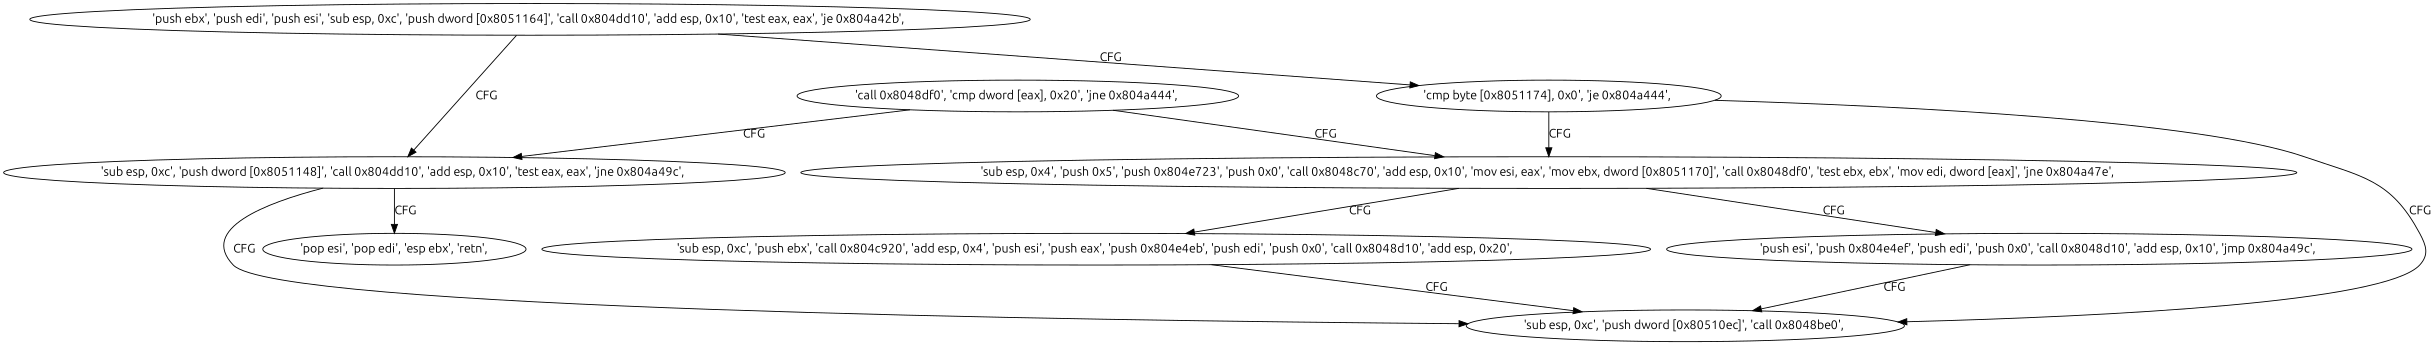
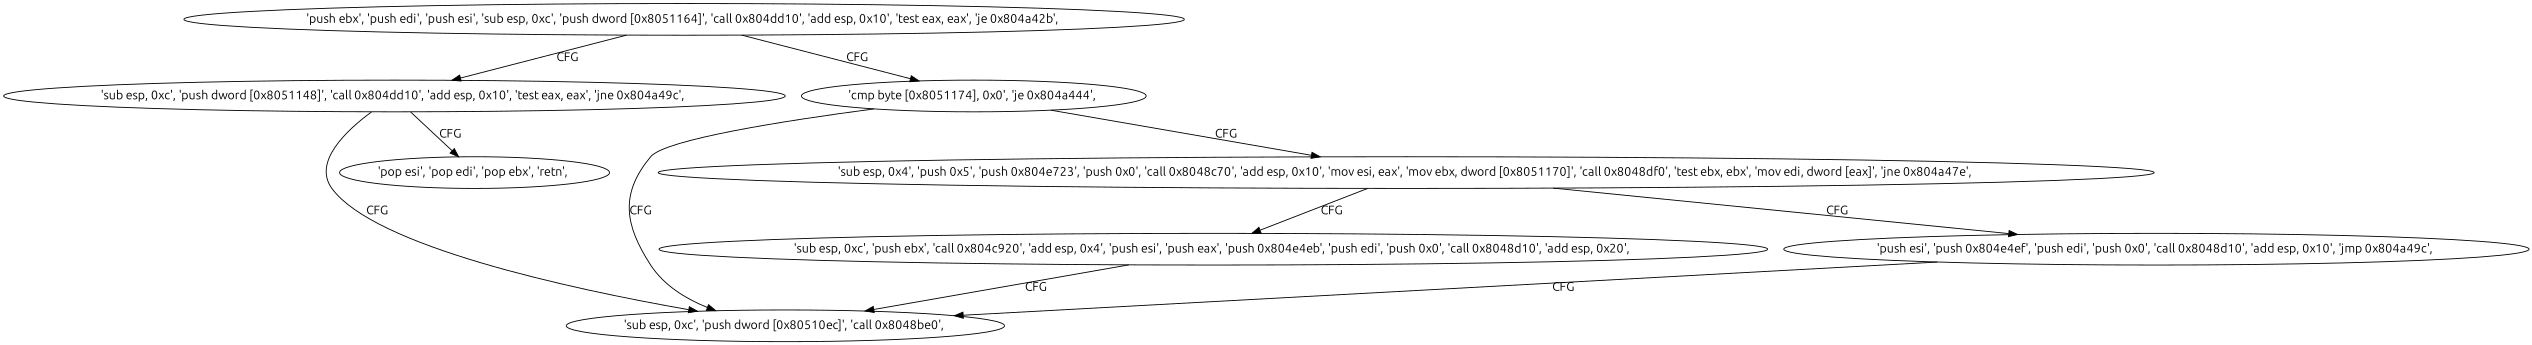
node "'call 0x8048df0', 'cmp dword [eax], 0x20', 'jne 0x804a444',": removed
node "'pop esi', 'pop edi', 'esp ebx', 'retn',": label "'pop esi', 'pop edi', 'esp ebx', 'retn'," -> "'pop esi', 'pop edi', 'pop ebx', 'retn',"
